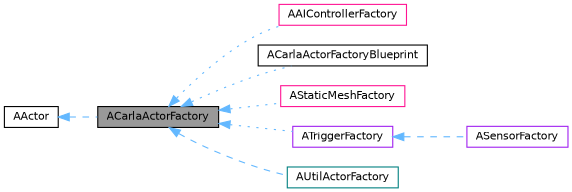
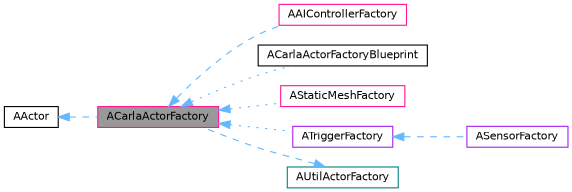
edge "AAIControllerFactory" -> "ACarlaActorFactory": style dotted -> dashed
node "ACarlaActorFactory": color black -> deeppink
edge "AUtilActorFactory" -> "ACarlaActorFactory": reversed
